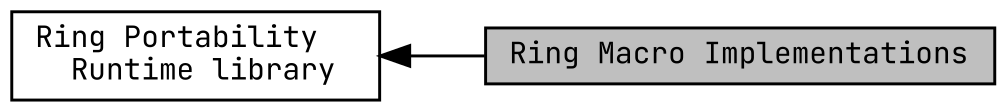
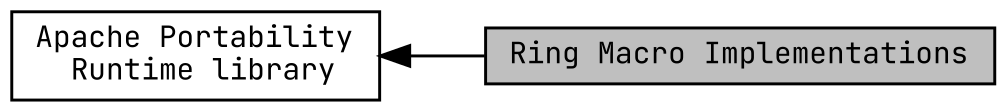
node "Ring Portability Runtime library": label "Ring Portability Runtime library" -> "Apache Portability Runtime library"
